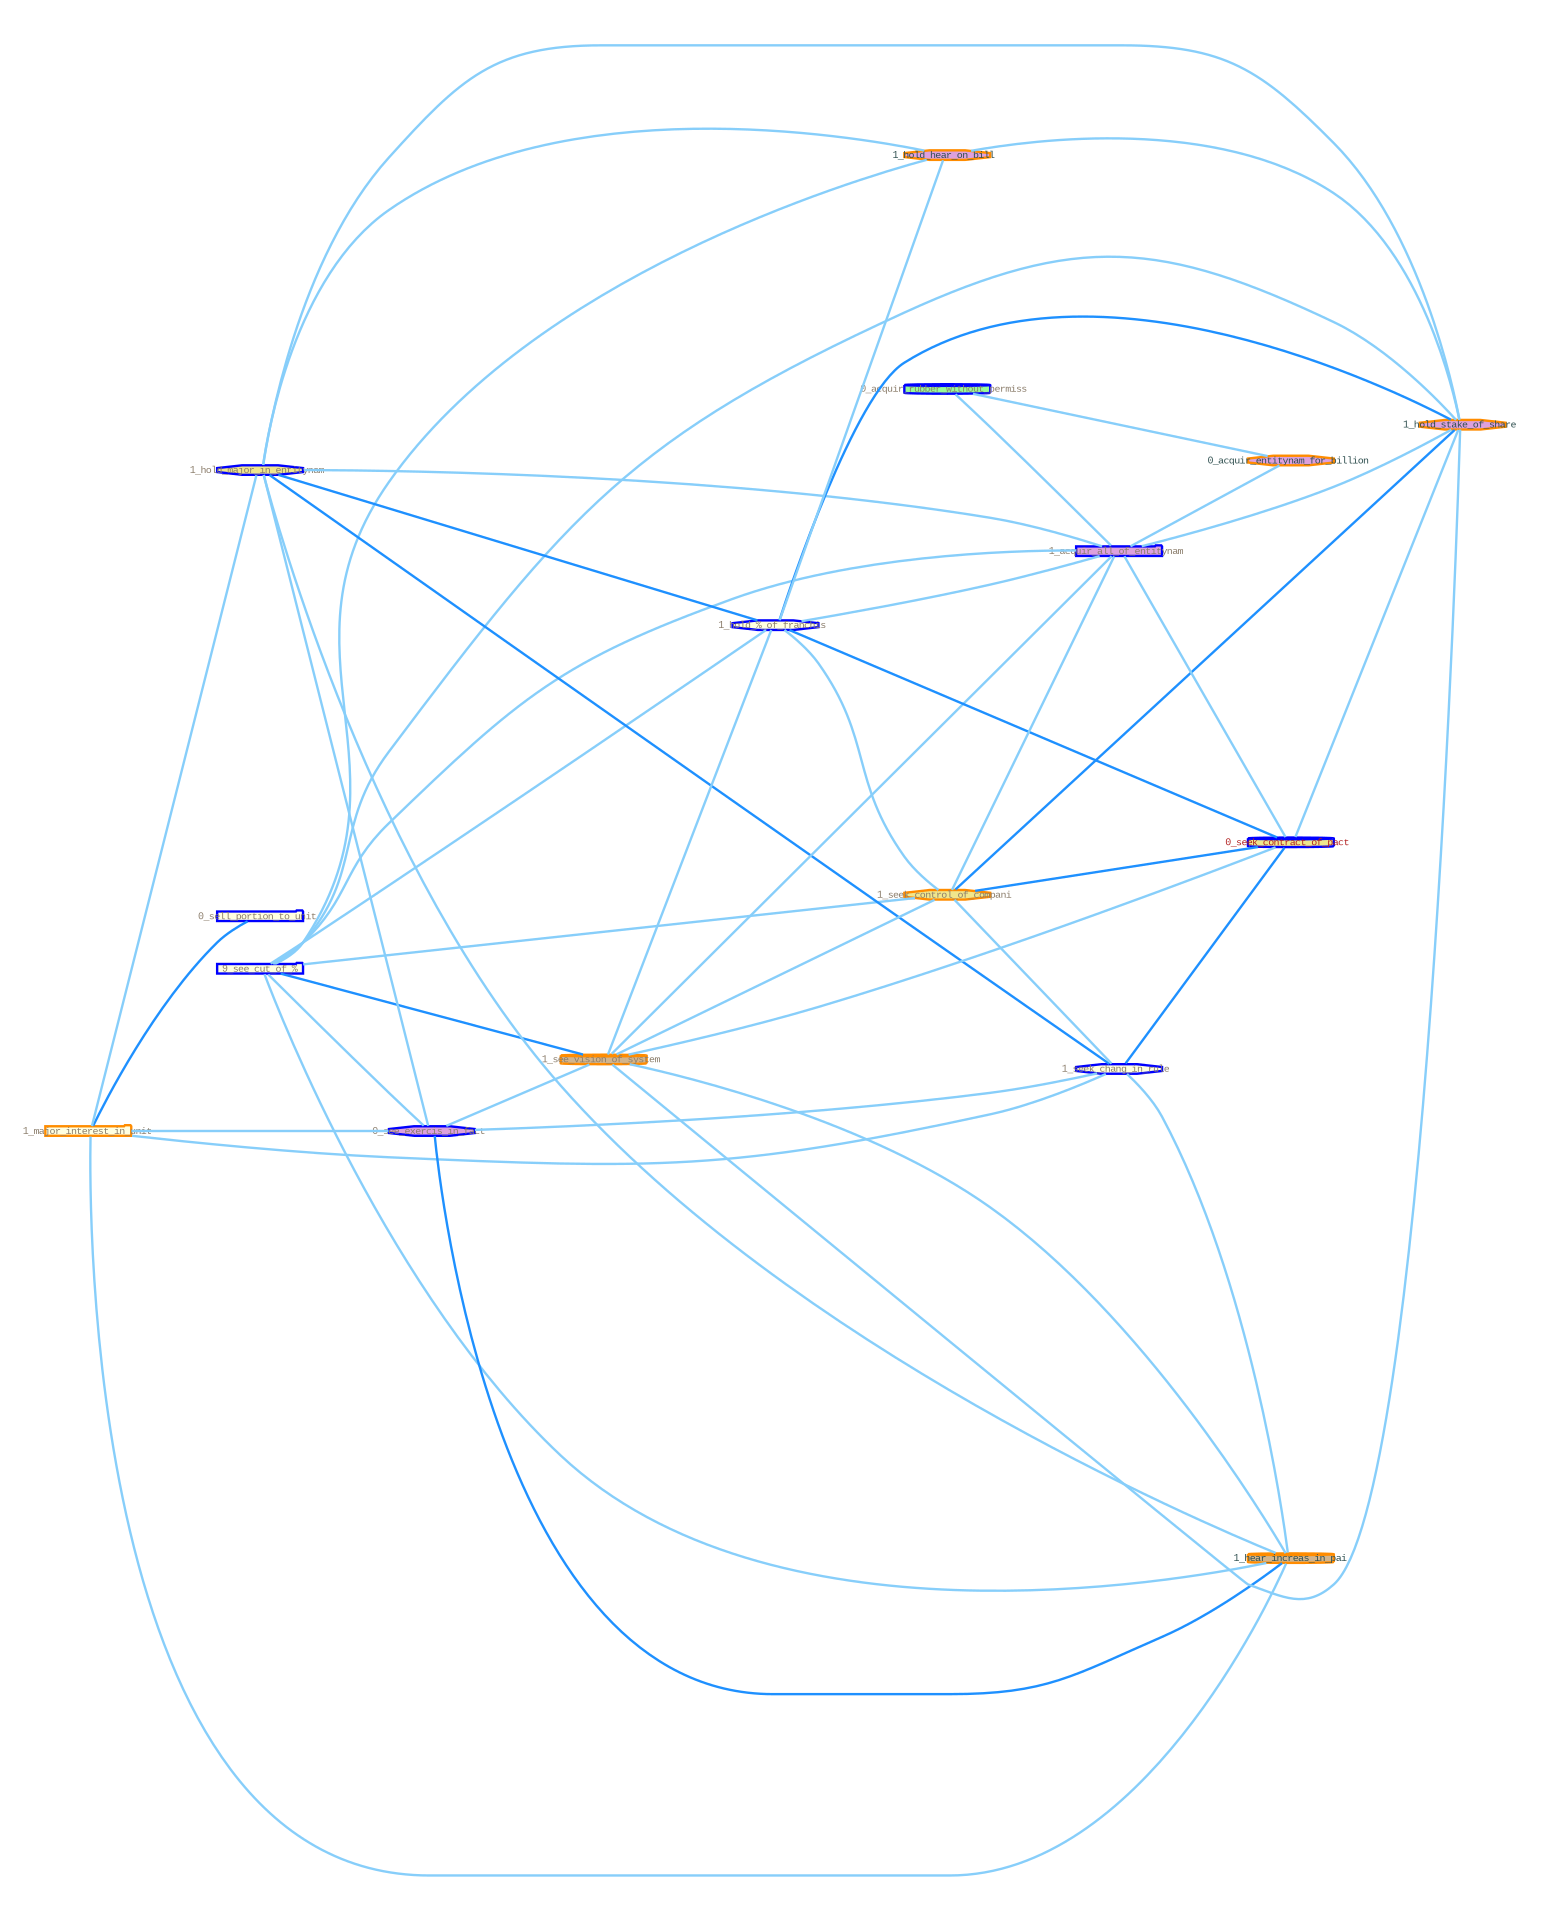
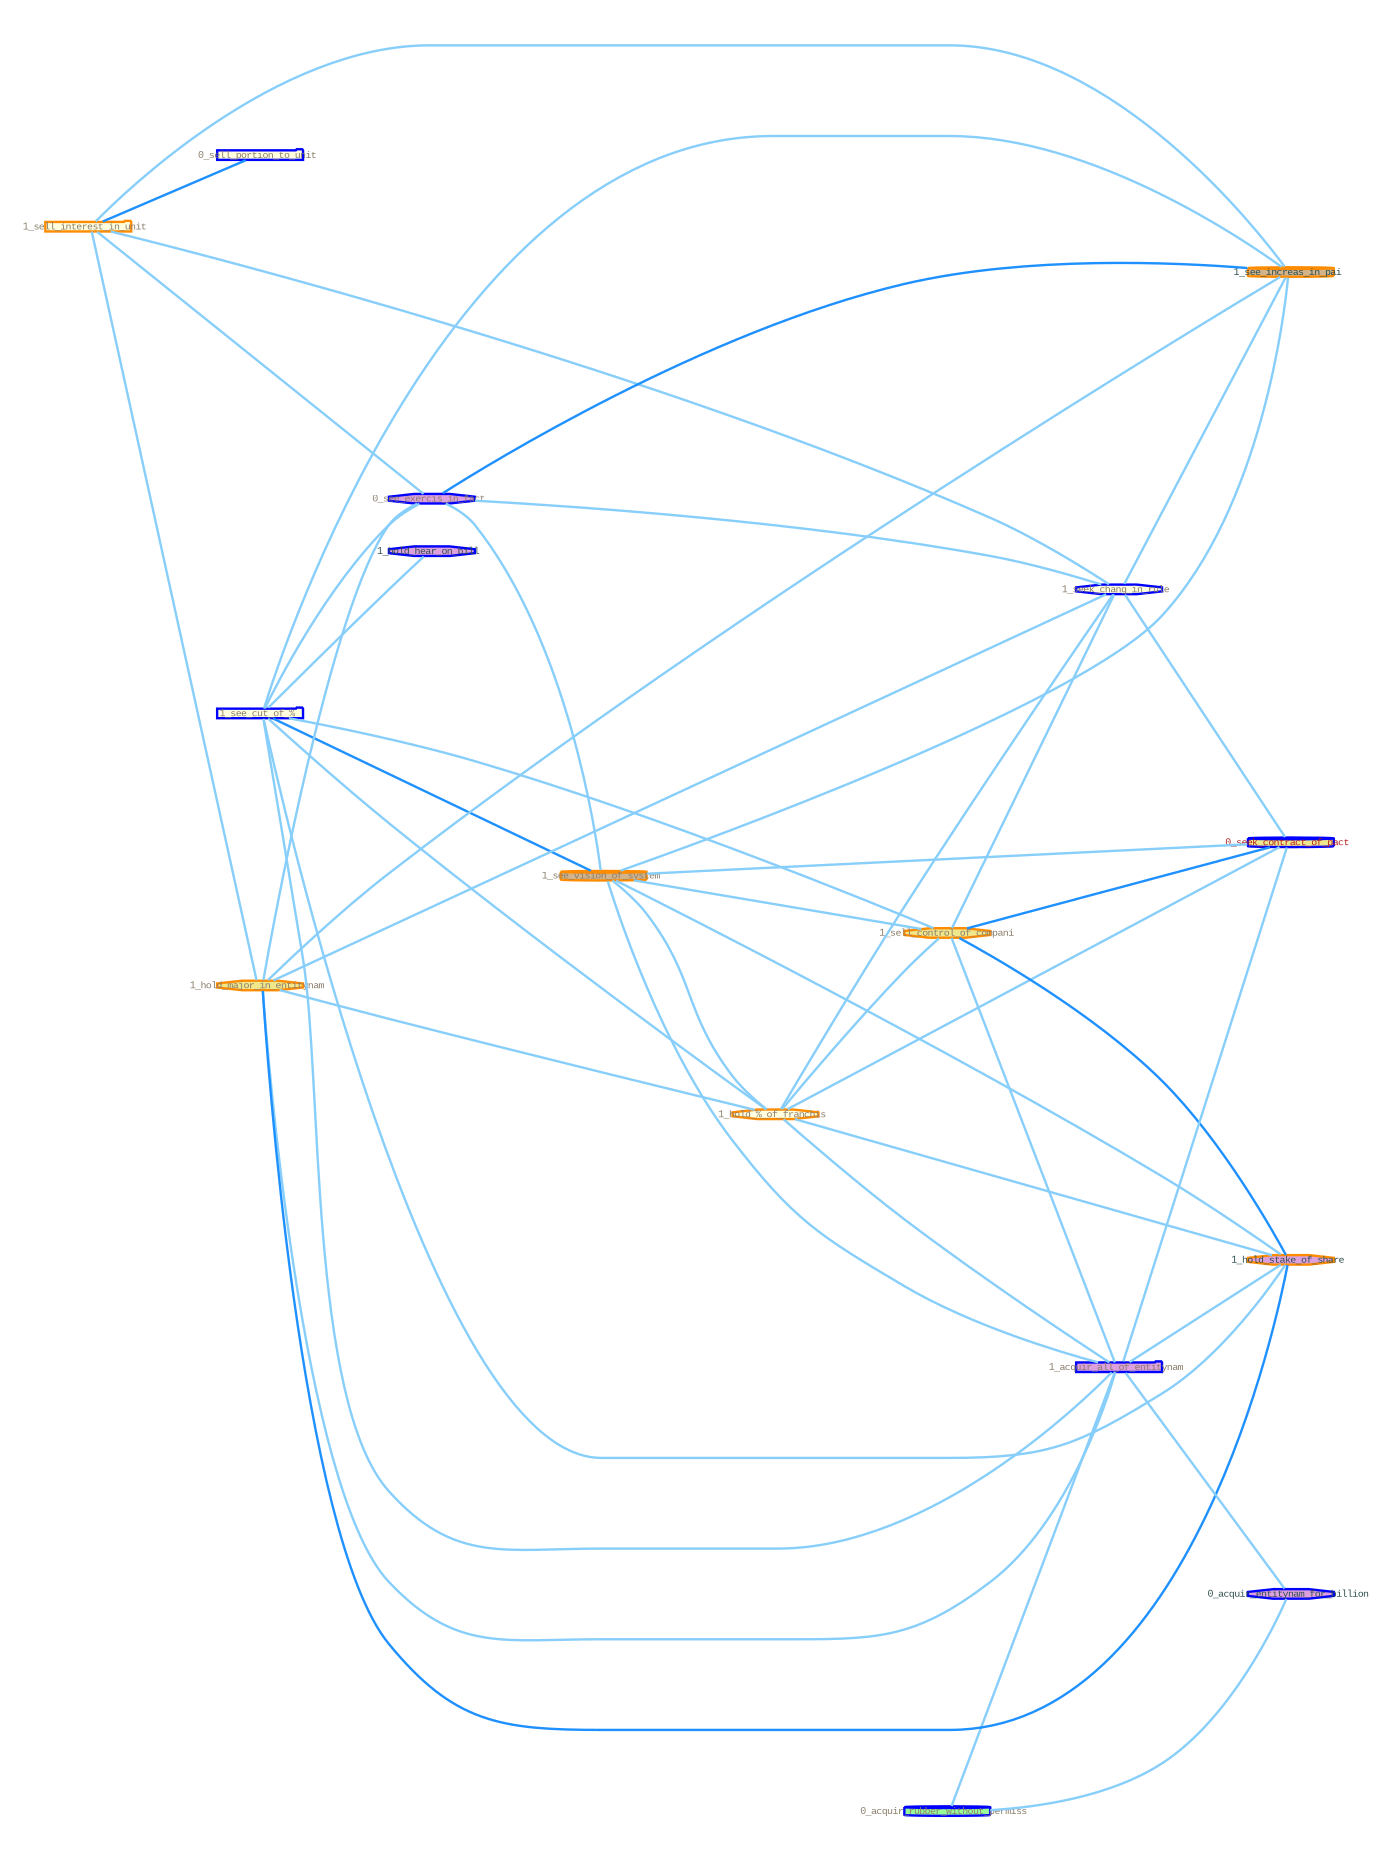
edge "1_hold_stake_of_share" -- "1_hold_major_in_entitynam": color #87cefa -> #1e90ff
node "1_hold_hear_on_bill": color darkorange -> blue
edge "1_hold_hear_on_bill" -- "1_hold_major_in_entitynam": removed
edge "1_hold_hear_on_bill" -- "1_hold_stake_of_share": removed
edge "1_hold_stake_of_share" -- "1_hold_%_of_franchis": color #1e90ff -> #87cefa
edge "1_hold_hear_on_bill" -- "1_hold_%_of_franchis": now "1_seek_chang_in_rule" -- "1_hold_%_of_franchis"
node "0_acquir_entitynam_for_billion": color darkorange -> blue
node "1_hold_major_in_entitynam": color blue -> darkorange
edge "1_hold_major_in_entitynam" -- "1_hold_%_of_franchis": color #1e90ff -> #87cefa
node "1_hold_%_of_franchis": color blue -> darkorange
edge "1_hold_stake_of_share" -- "0_seek_contract_of_pact": removed
edge "1_hold_%_of_franchis" -- "0_seek_contract_of_pact": color #1e90ff -> #87cefa
edge "1_hold_major_in_entitynam" -- "1_seek_chang_in_rule": color #1e90ff -> #87cefa
node "1_seek_control_of_compani": label "1_seek_control_of_compani" -> "1_sell_control_of_compani"
edge "0_seek_contract_of_pact" -- "1_seek_chang_in_rule": color #1e90ff -> #87cefa
node "9_see_cut_of_%": label "9_see_cut_of_%" -> "1_see_cut_of_%"
node "1_major_interest_in_unit": label "1_major_interest_in_unit" -> "1_sell_interest_in_unit"
node "1_hear_increas_in_pai": label "1_hear_increas_in_pai" -> "1_see_increas_in_pai"
